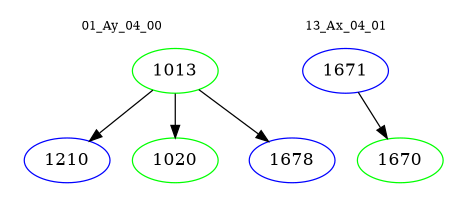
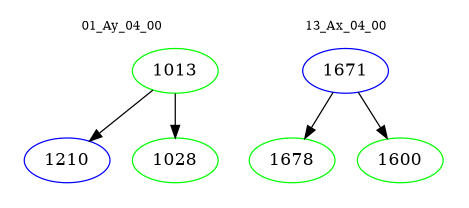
cluster "13_Ax_04_01": label "13_Ax_04_01" -> "13_Ax_04_00"
edge "1013" -> "1678": now "1671" -> "1678"
node "1020": label "1020" -> "1028"
node "1678": color blue -> green
node "1670": label "1670" -> "1600"
